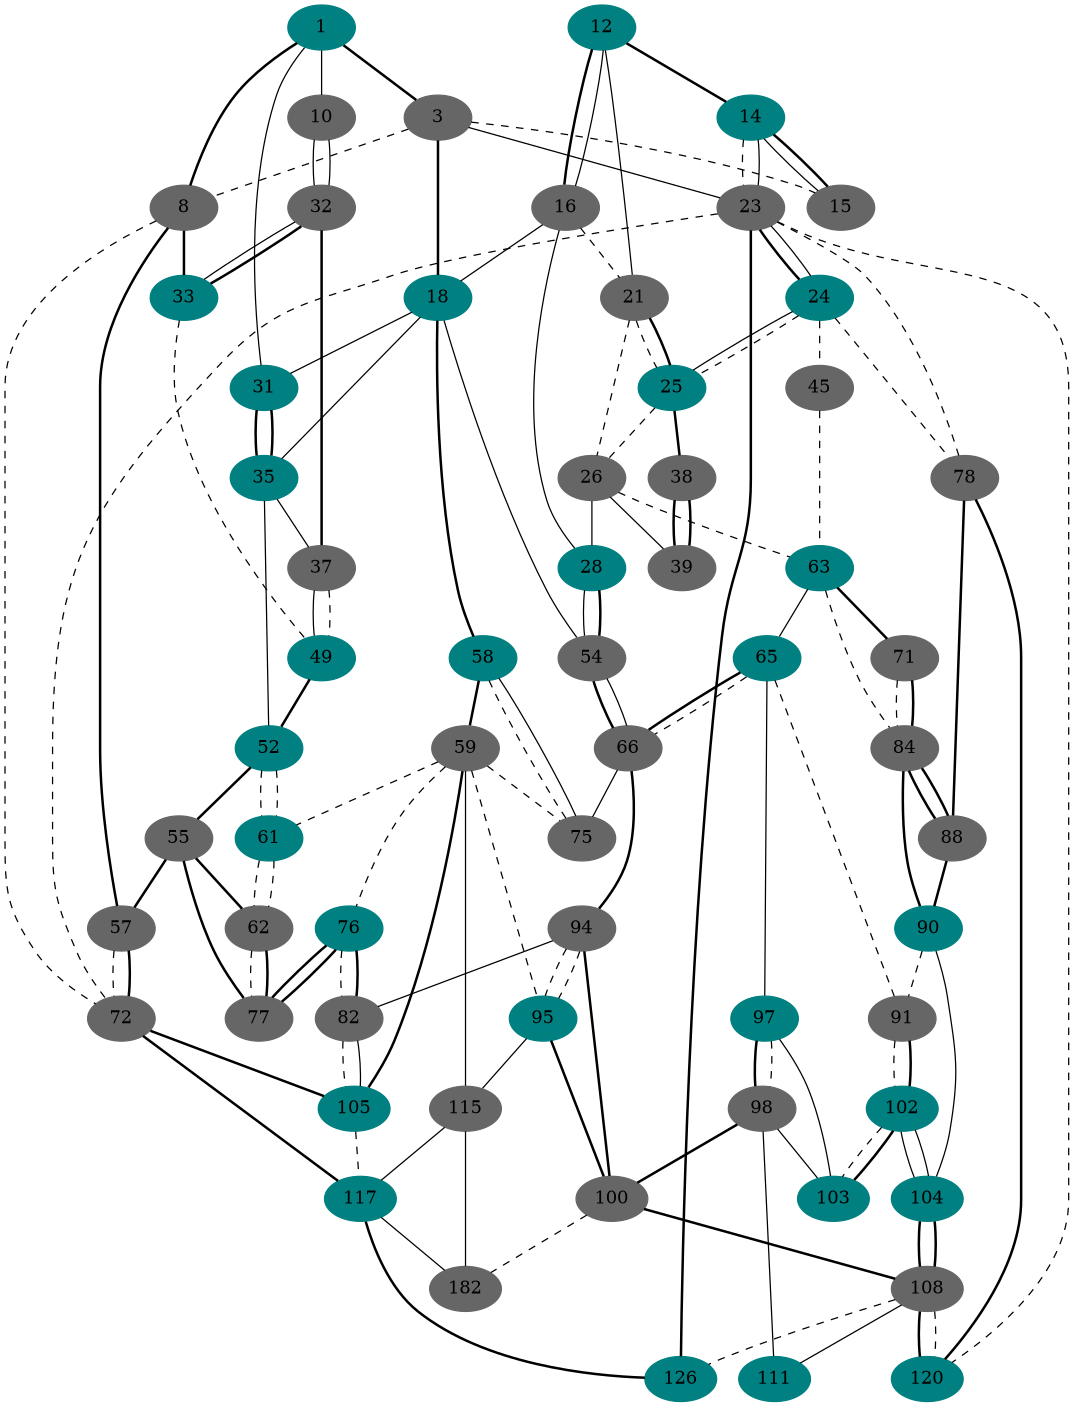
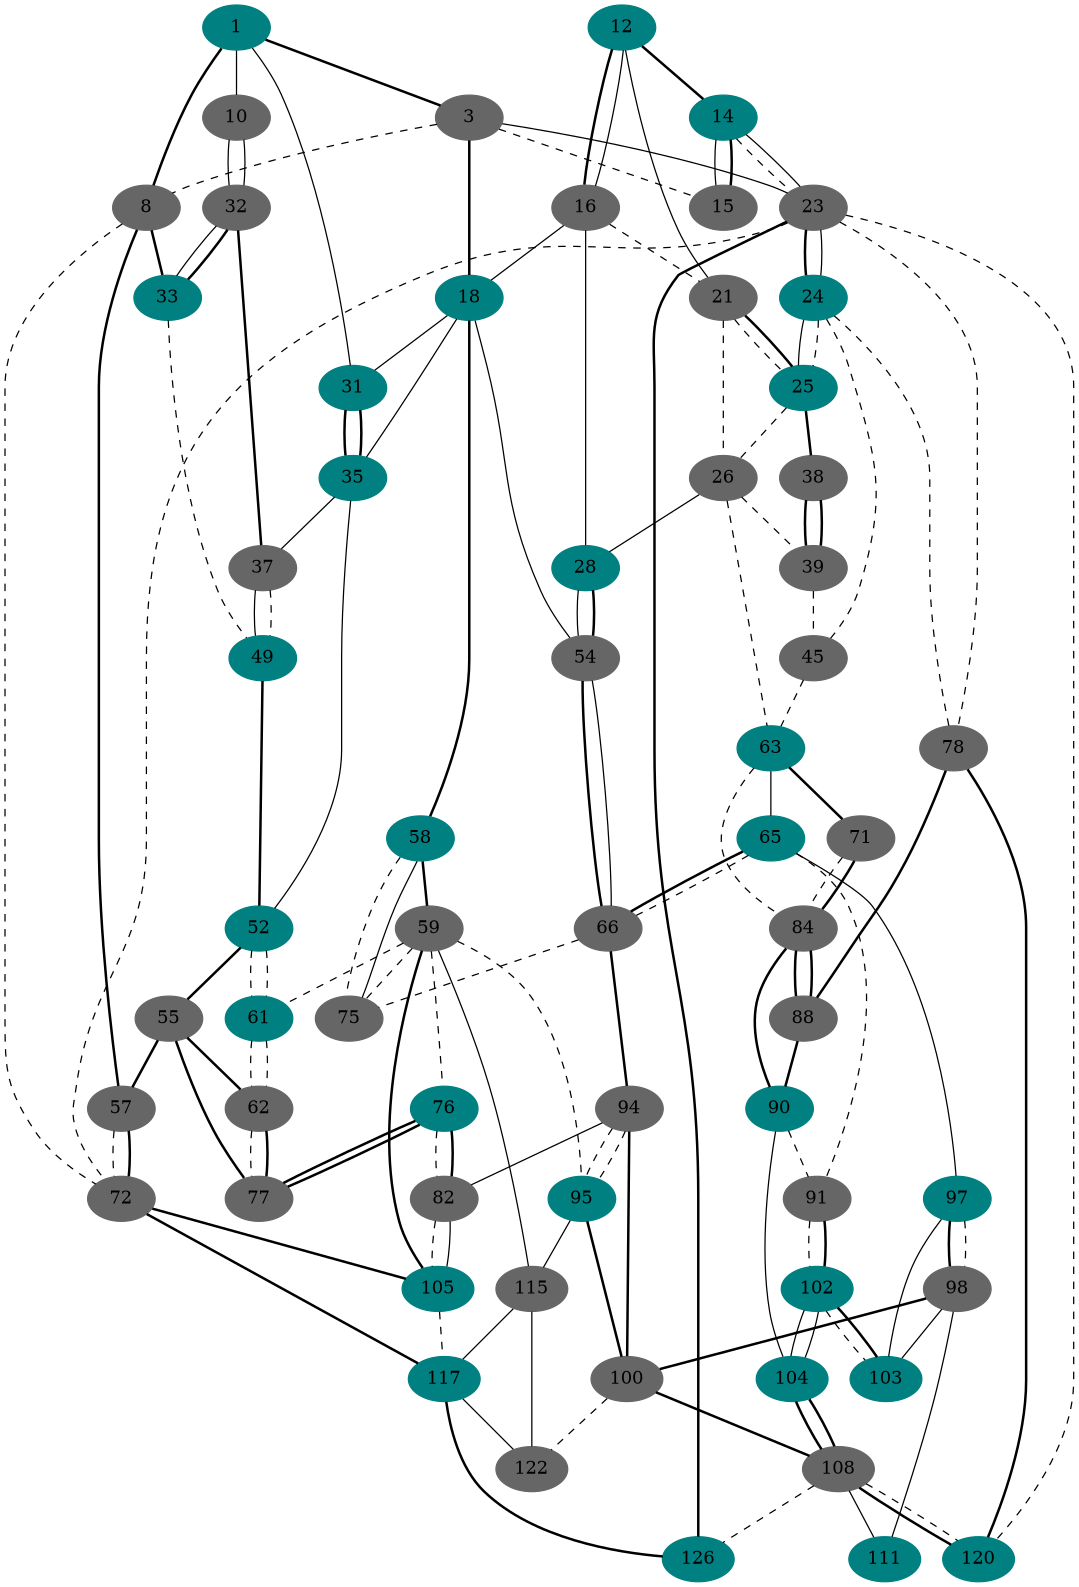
edge "26" -- "39": style solid -> dashed
edge "39" -- "45": added
edge "66" -- "75": style solid -> dashed
node "182": label "182" -> "122"
